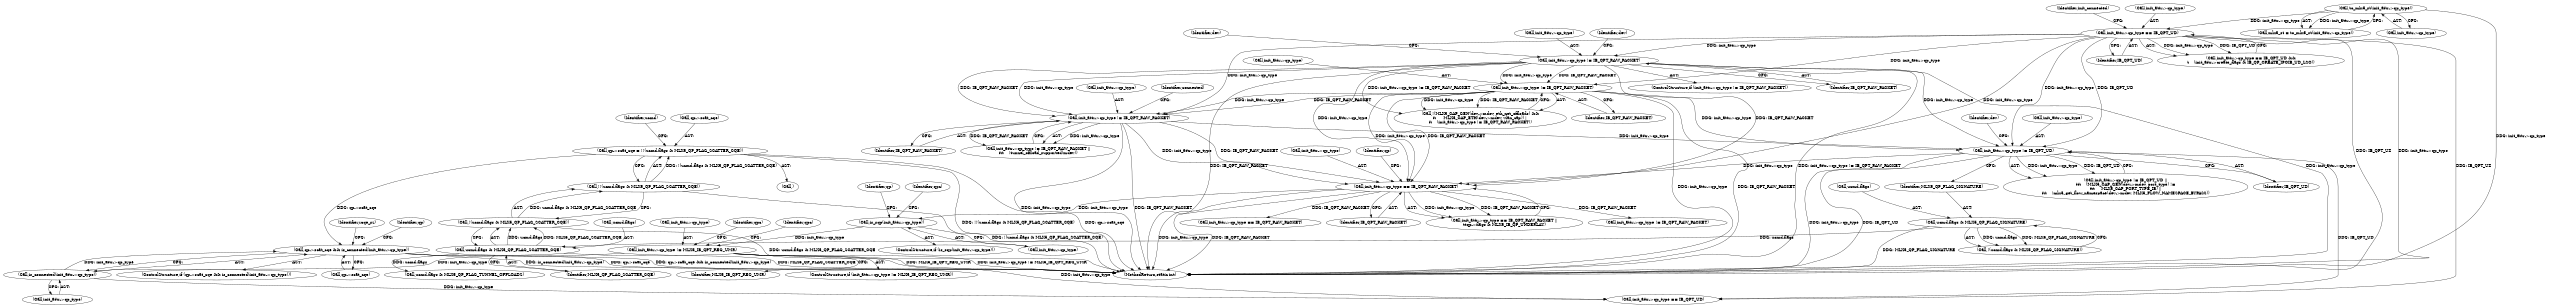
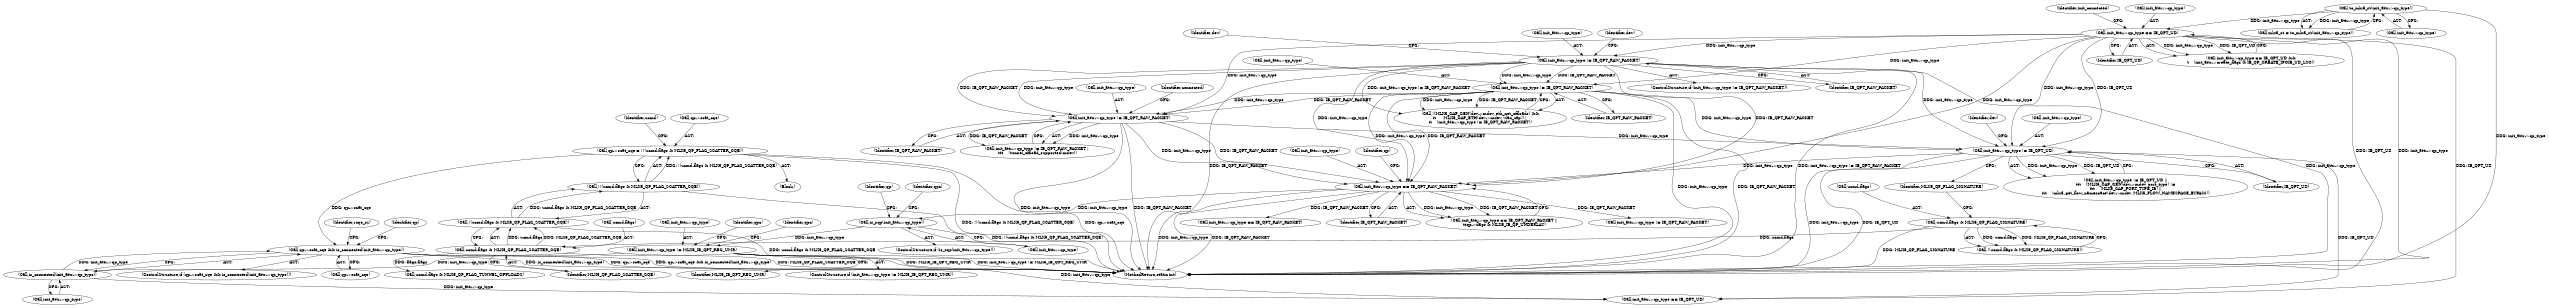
node "(Call,)": label "(Call,)" -> "(Block,)"
edge "(Call,!!(ucmd.flags & MLX5_QP_FLAG_SCATTER_CQE))" -> "(Call,!(ucmd.flags & MLX5_QP_FLAG_SCATTER_CQE))": label "CFG: " -> "AST: "
edge "(Identifier,MLX5_QP_FLAG_SIGNATURE)" -> "(Call,ucmd.flags & MLX5_QP_FLAG_SIGNATURE)": label "AST: " -> "CFG: "
edge "(Call,ucmd.flags & MLX5_QP_FLAG_SCATTER_CQE)" -> "(Call,ucmd.flags & MLX5_QP_FLAG_TUNNEL_OFFLOADS)": label "DDG: ucmd.flags" -> "DDG: flags.flags"
